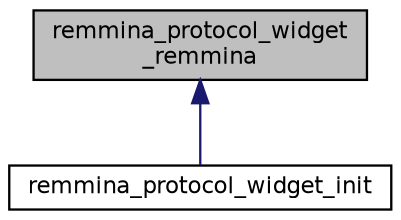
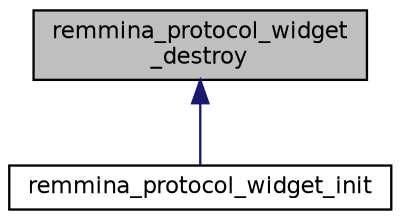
node "remmina_protocol_widget _remmina": label "remmina_protocol_widget _remmina" -> "remmina_protocol_widget _destroy"
